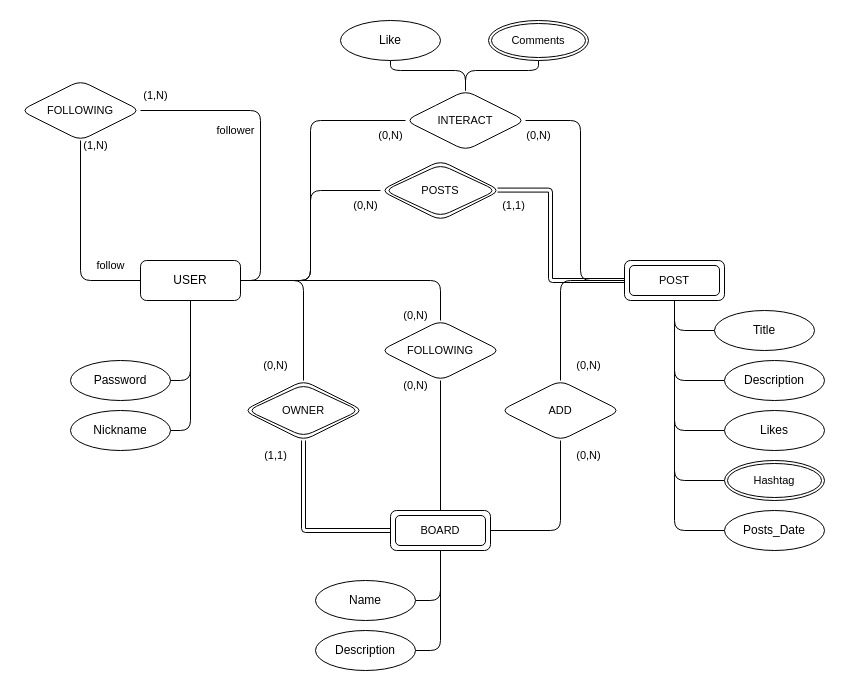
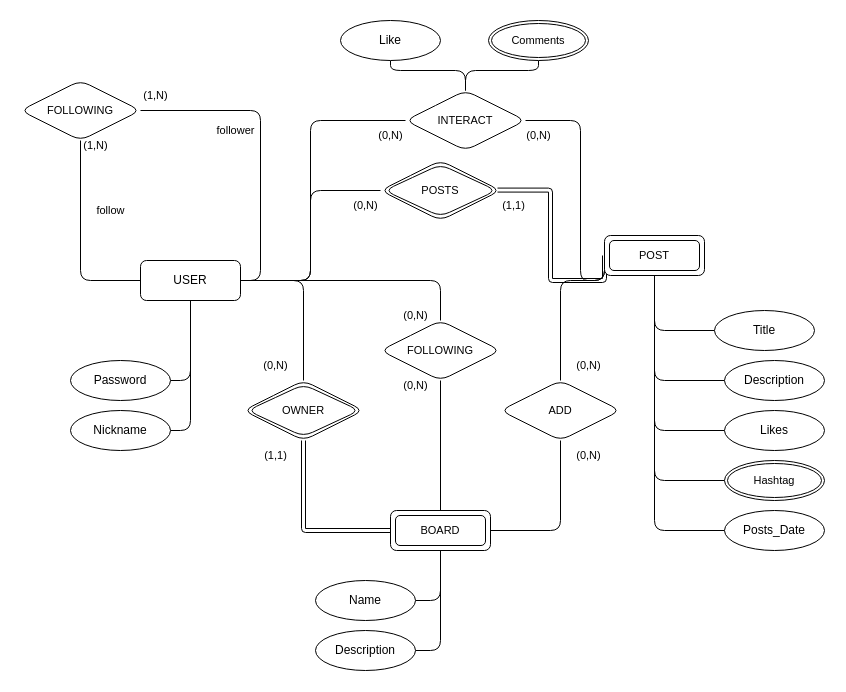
node "follow": moved (111, 266) -> (111, 211)
node "POST": moved (675, 281) -> (655, 256)
